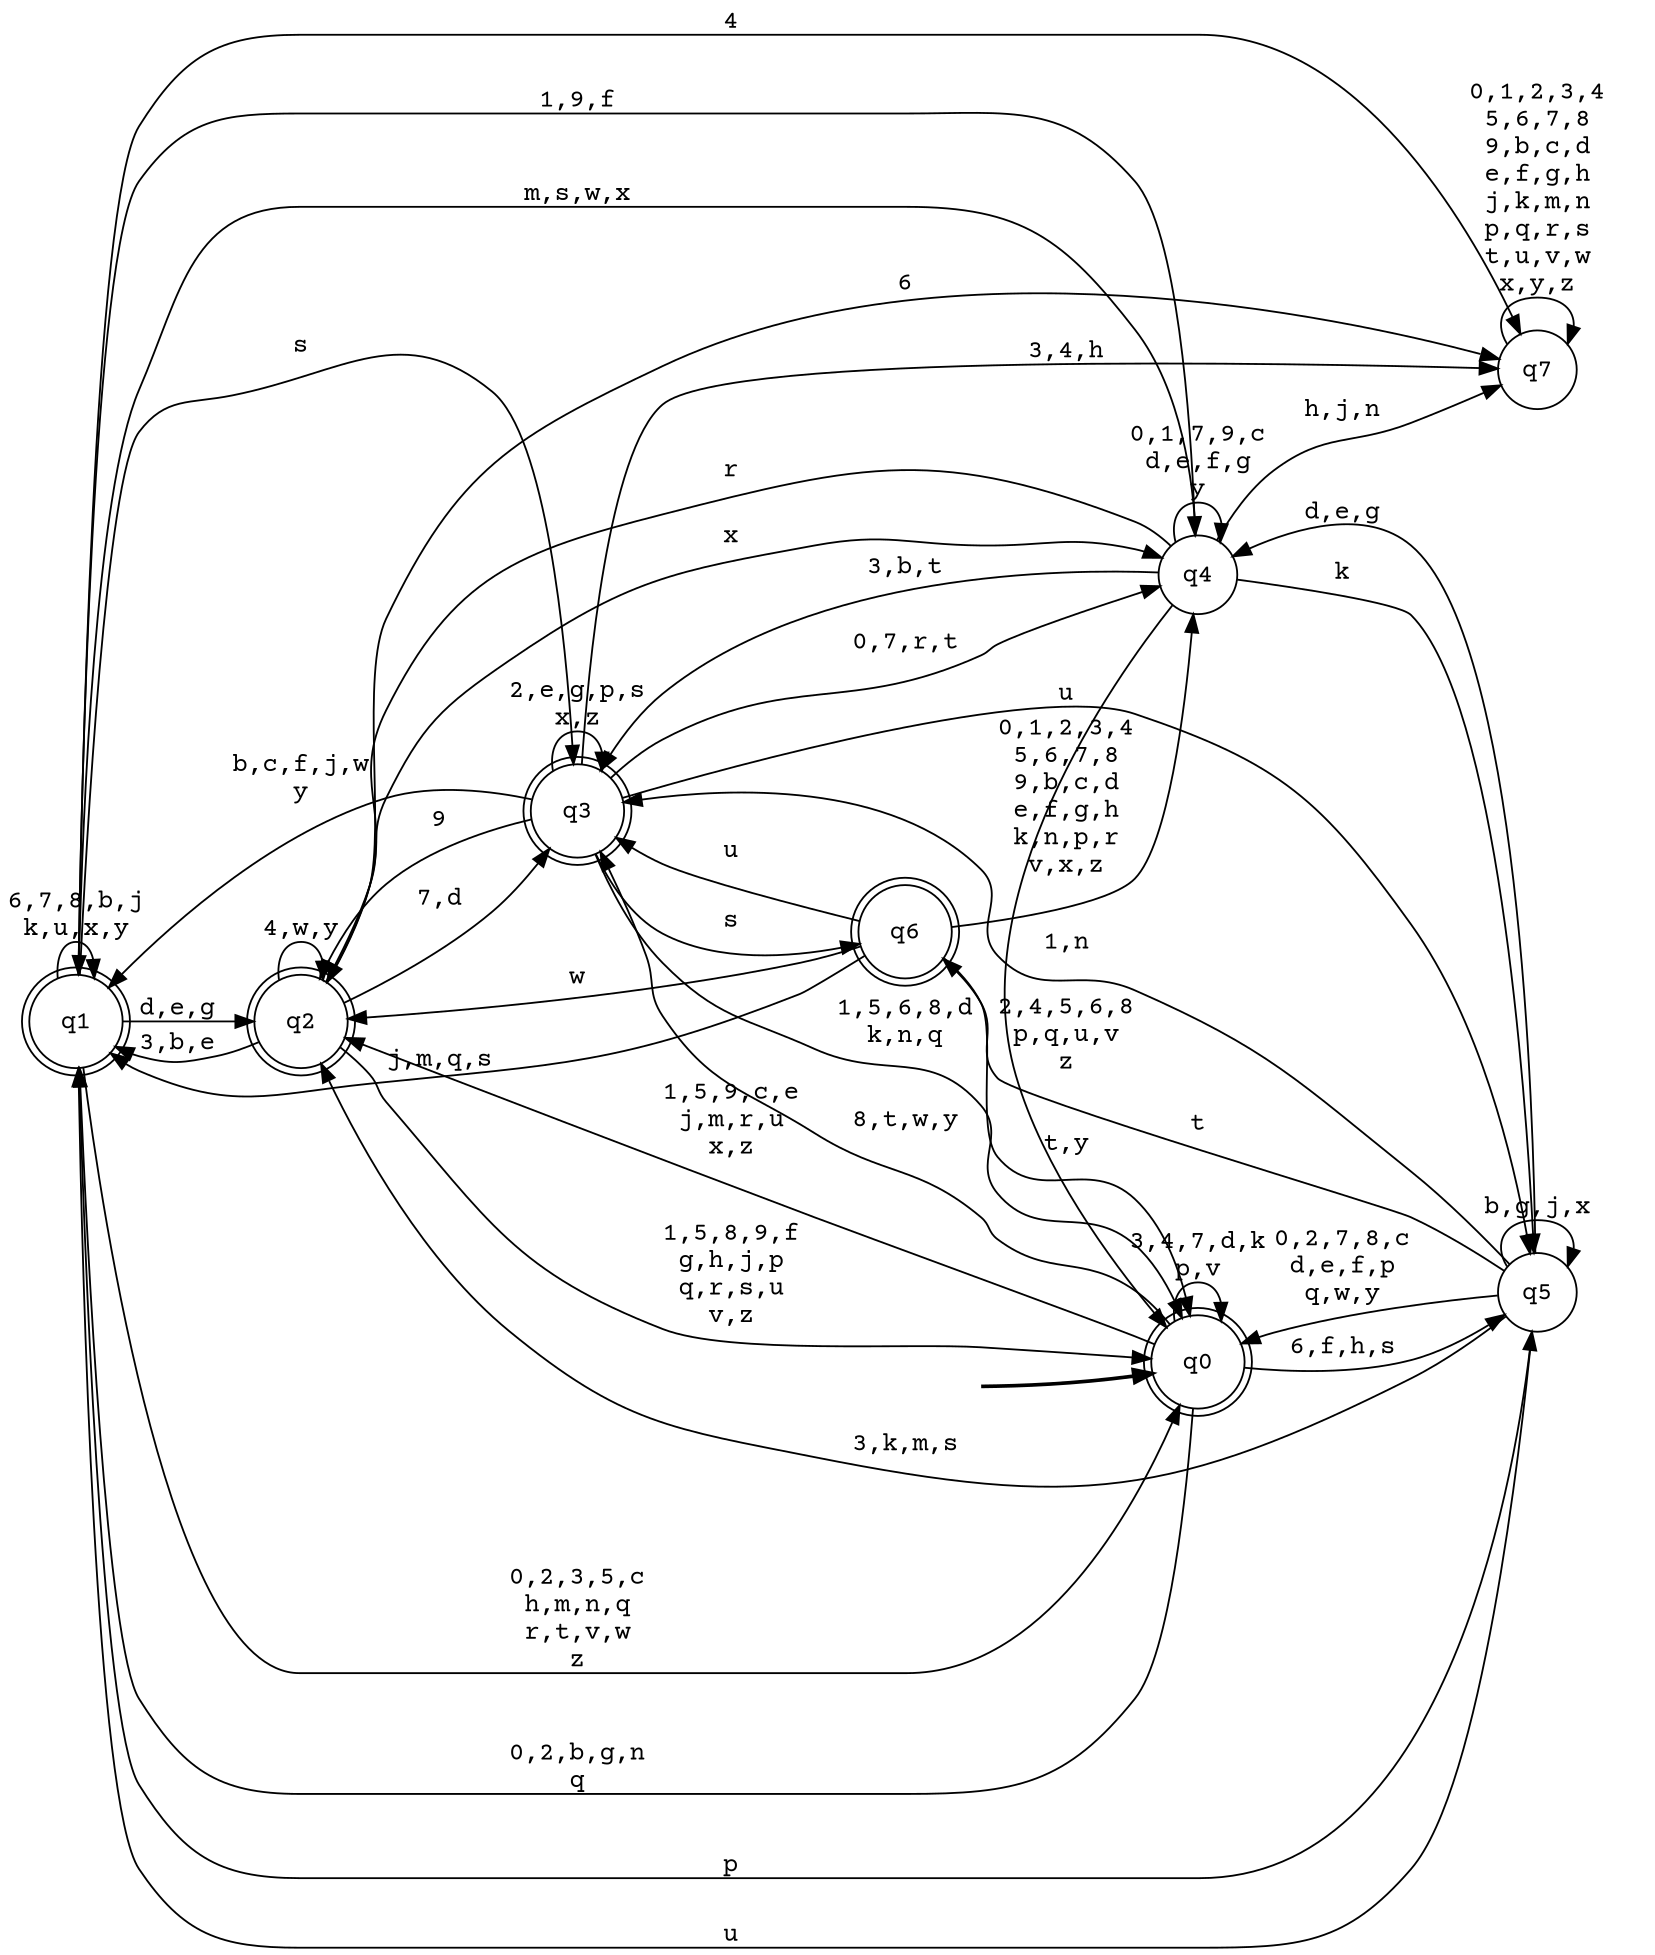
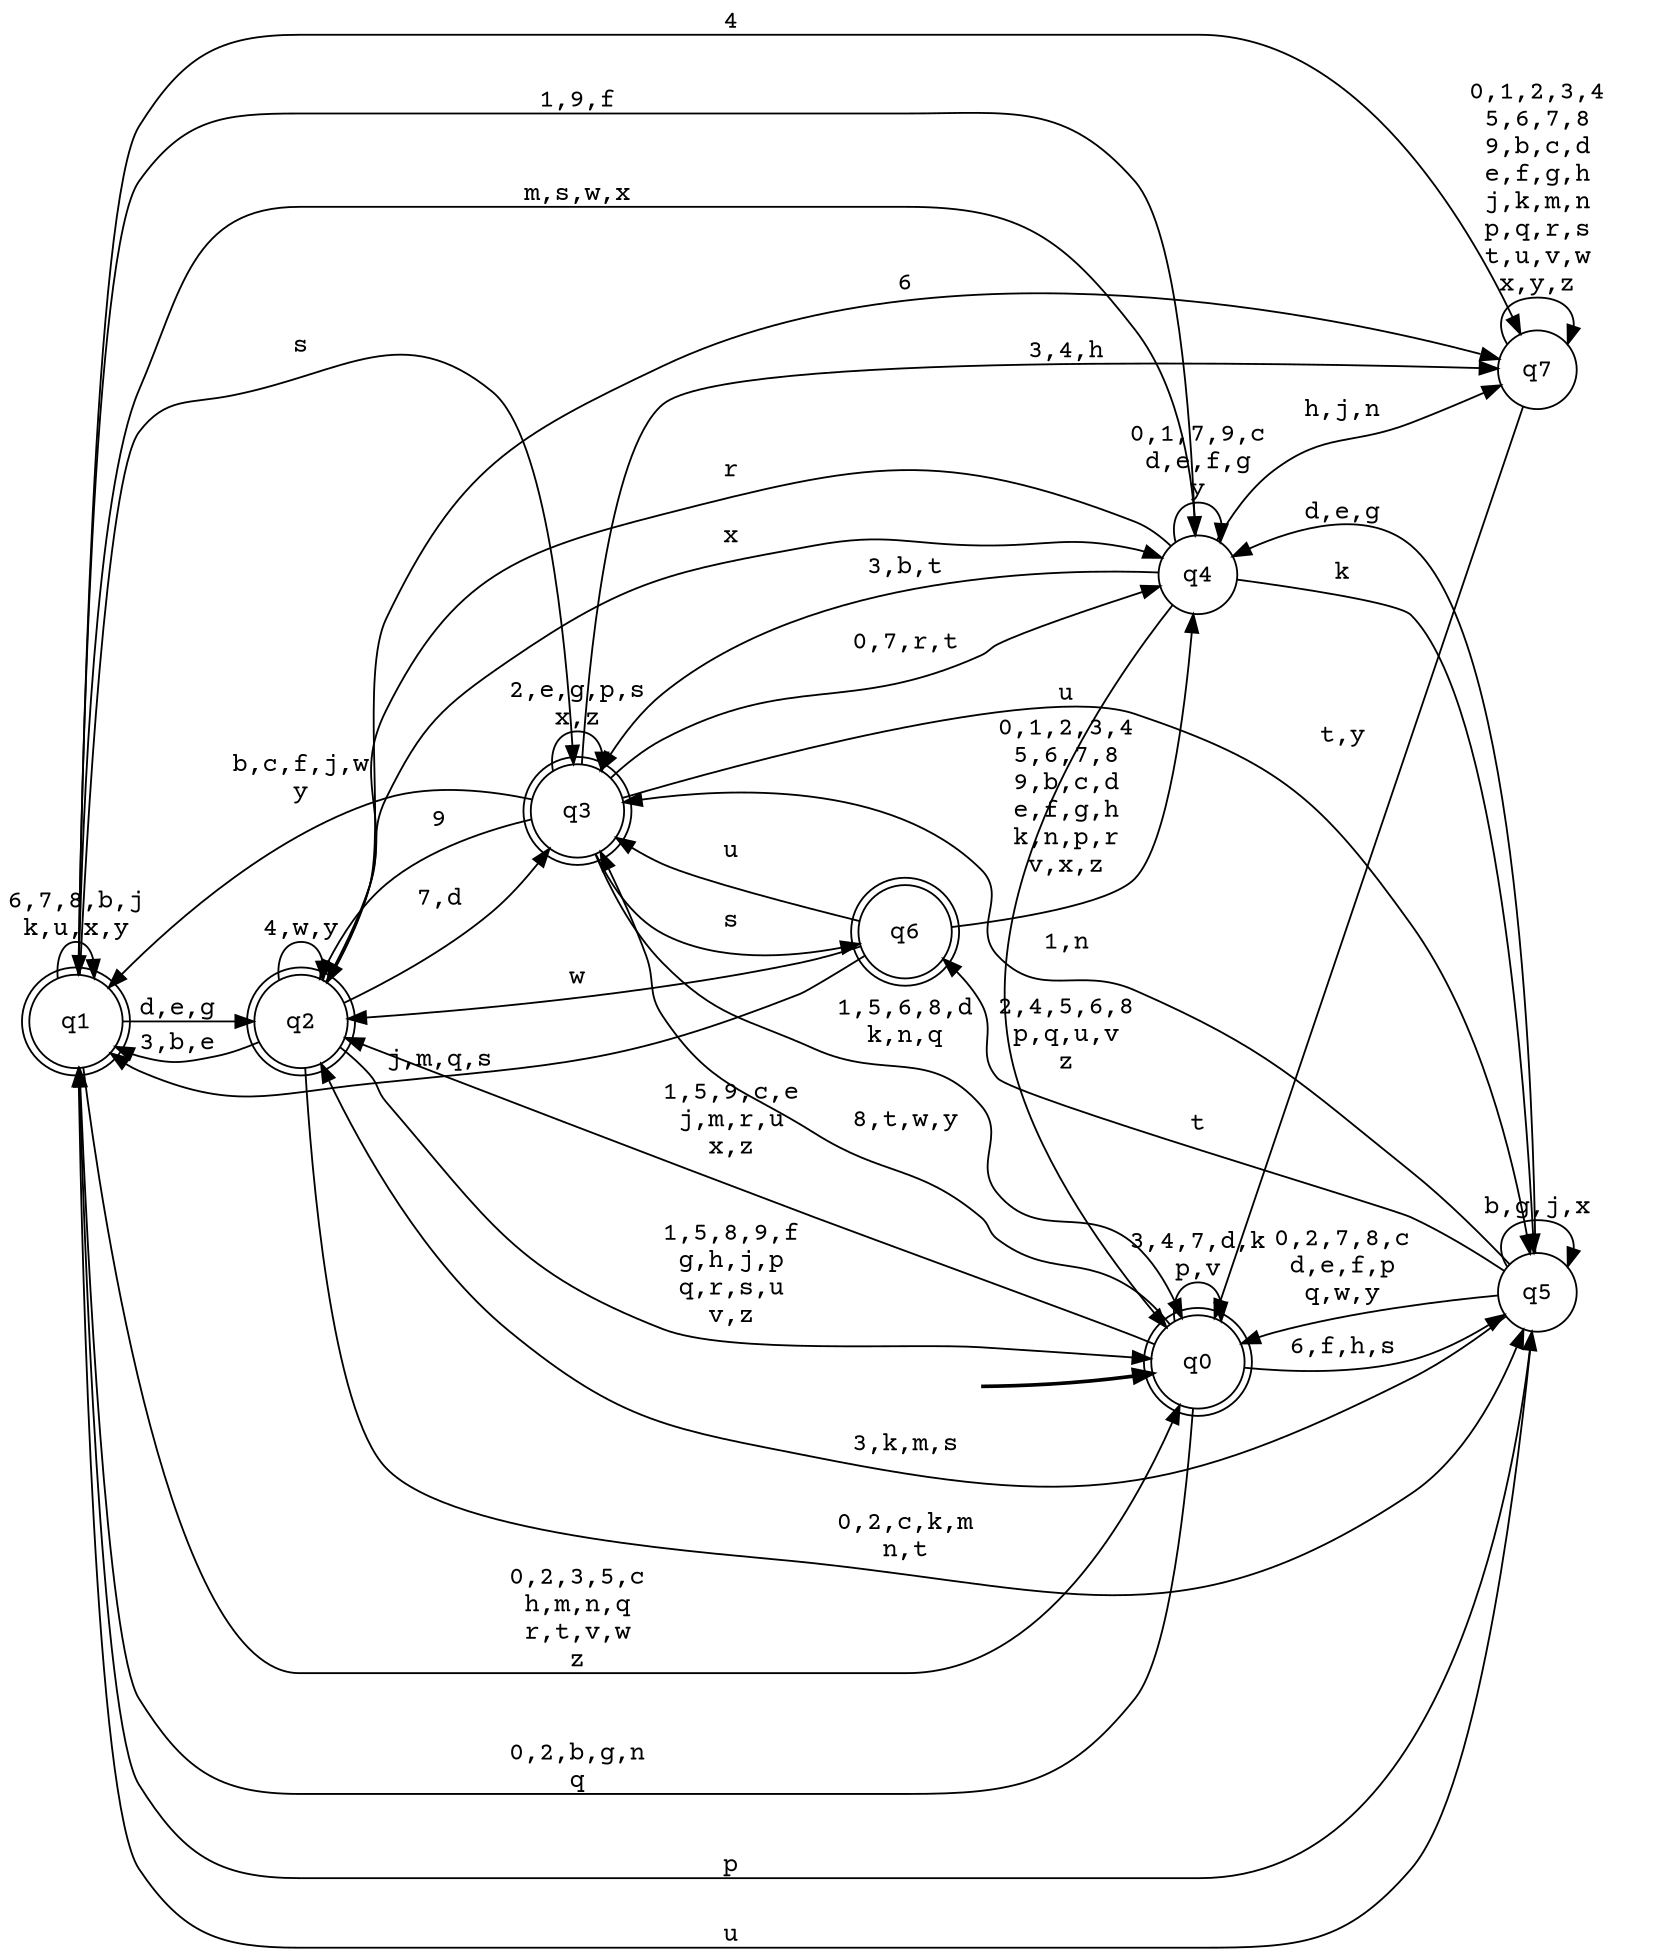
edge "q6" -> "q0": now "q7" -> "q0"
edge "q2" -> "q5": added, label "0,2,c,k,m n,t"
